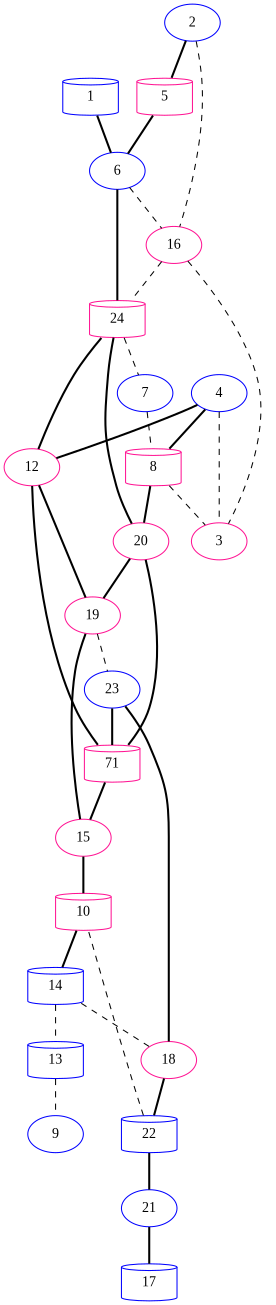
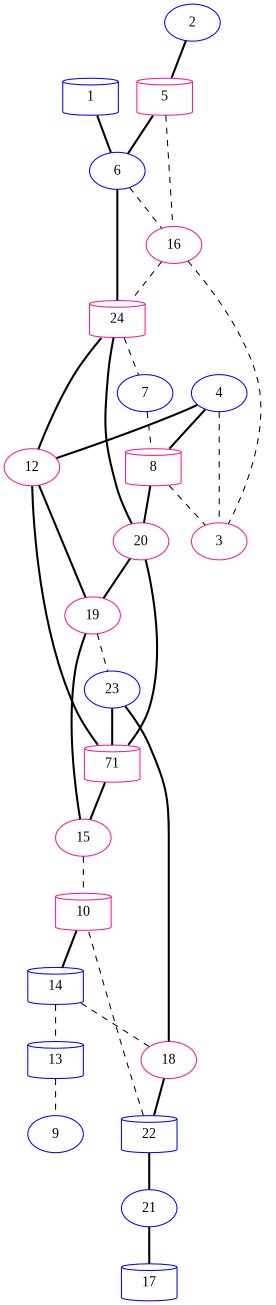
edge "2" -- "16": now "5" -- "16"
edge "15" -- "10": style bold -> dashed
